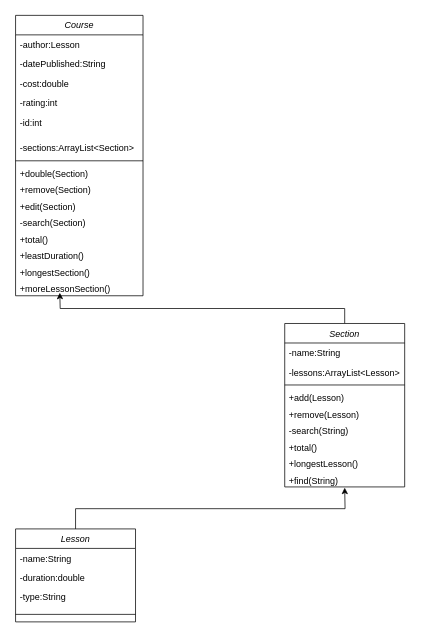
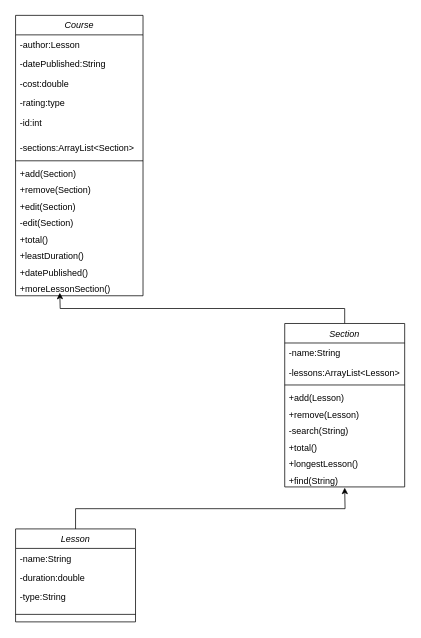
node "-rating:int": label "-rating:int" -> "-rating:type"
node "+double(Section)": label "+double(Section)" -> "+add(Section)"
node "-search(Section)": label "-search(Section)" -> "-edit(Section)"
node "+longestSection()": label "+longestSection()" -> "+datePublished()"
